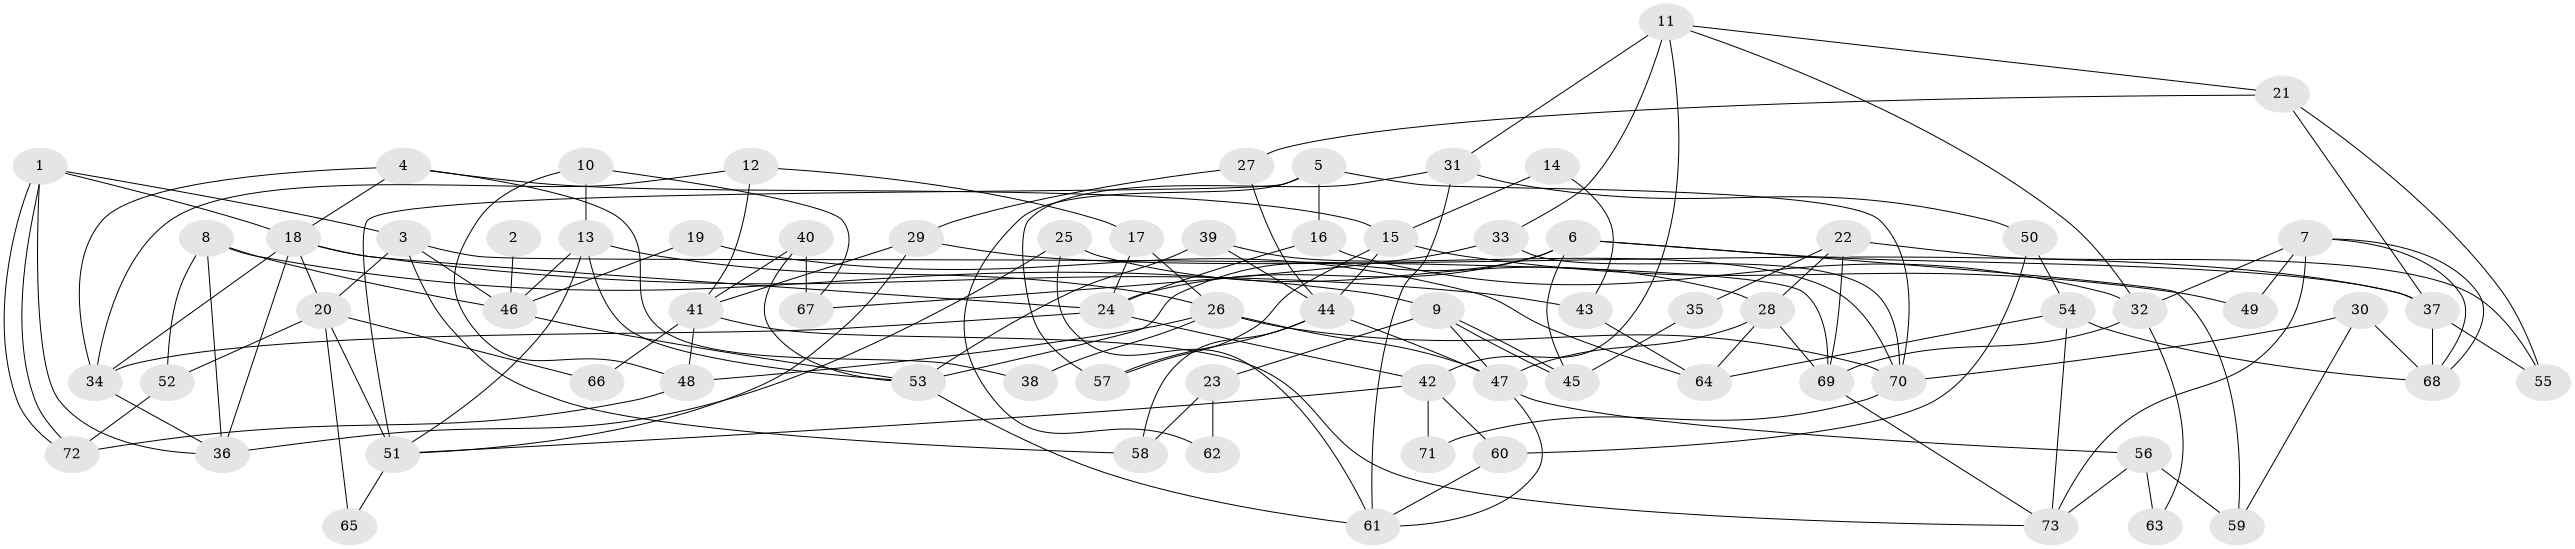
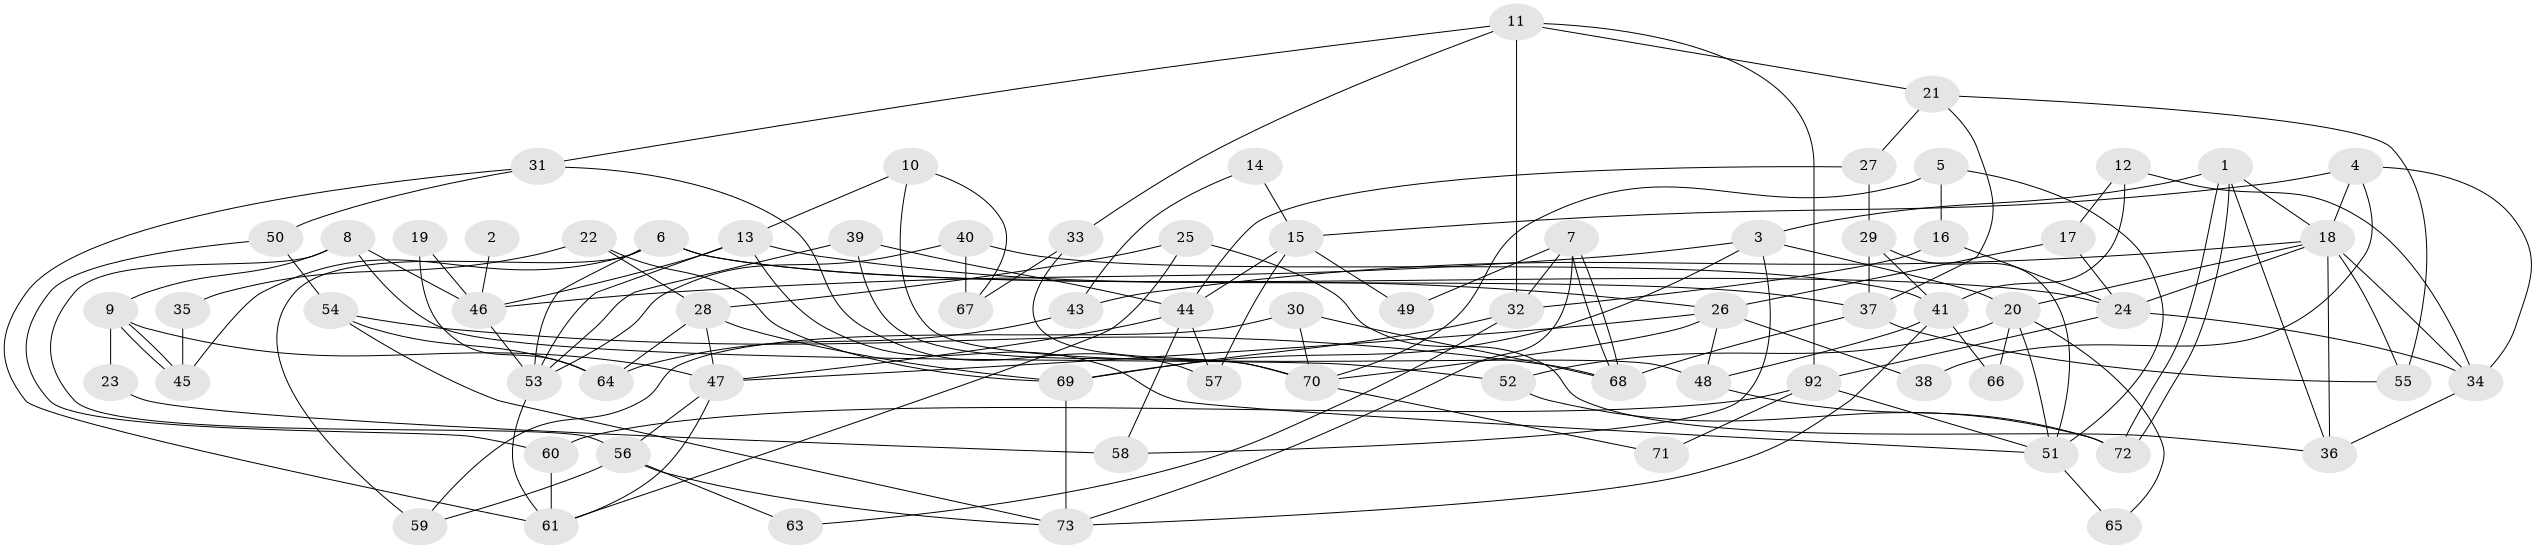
edge "22" -- "55": now "18" -- "55"
edge "8" -- "36": now "8" -- "56"
node "42": label "42" -> "92"
node "62": removed
